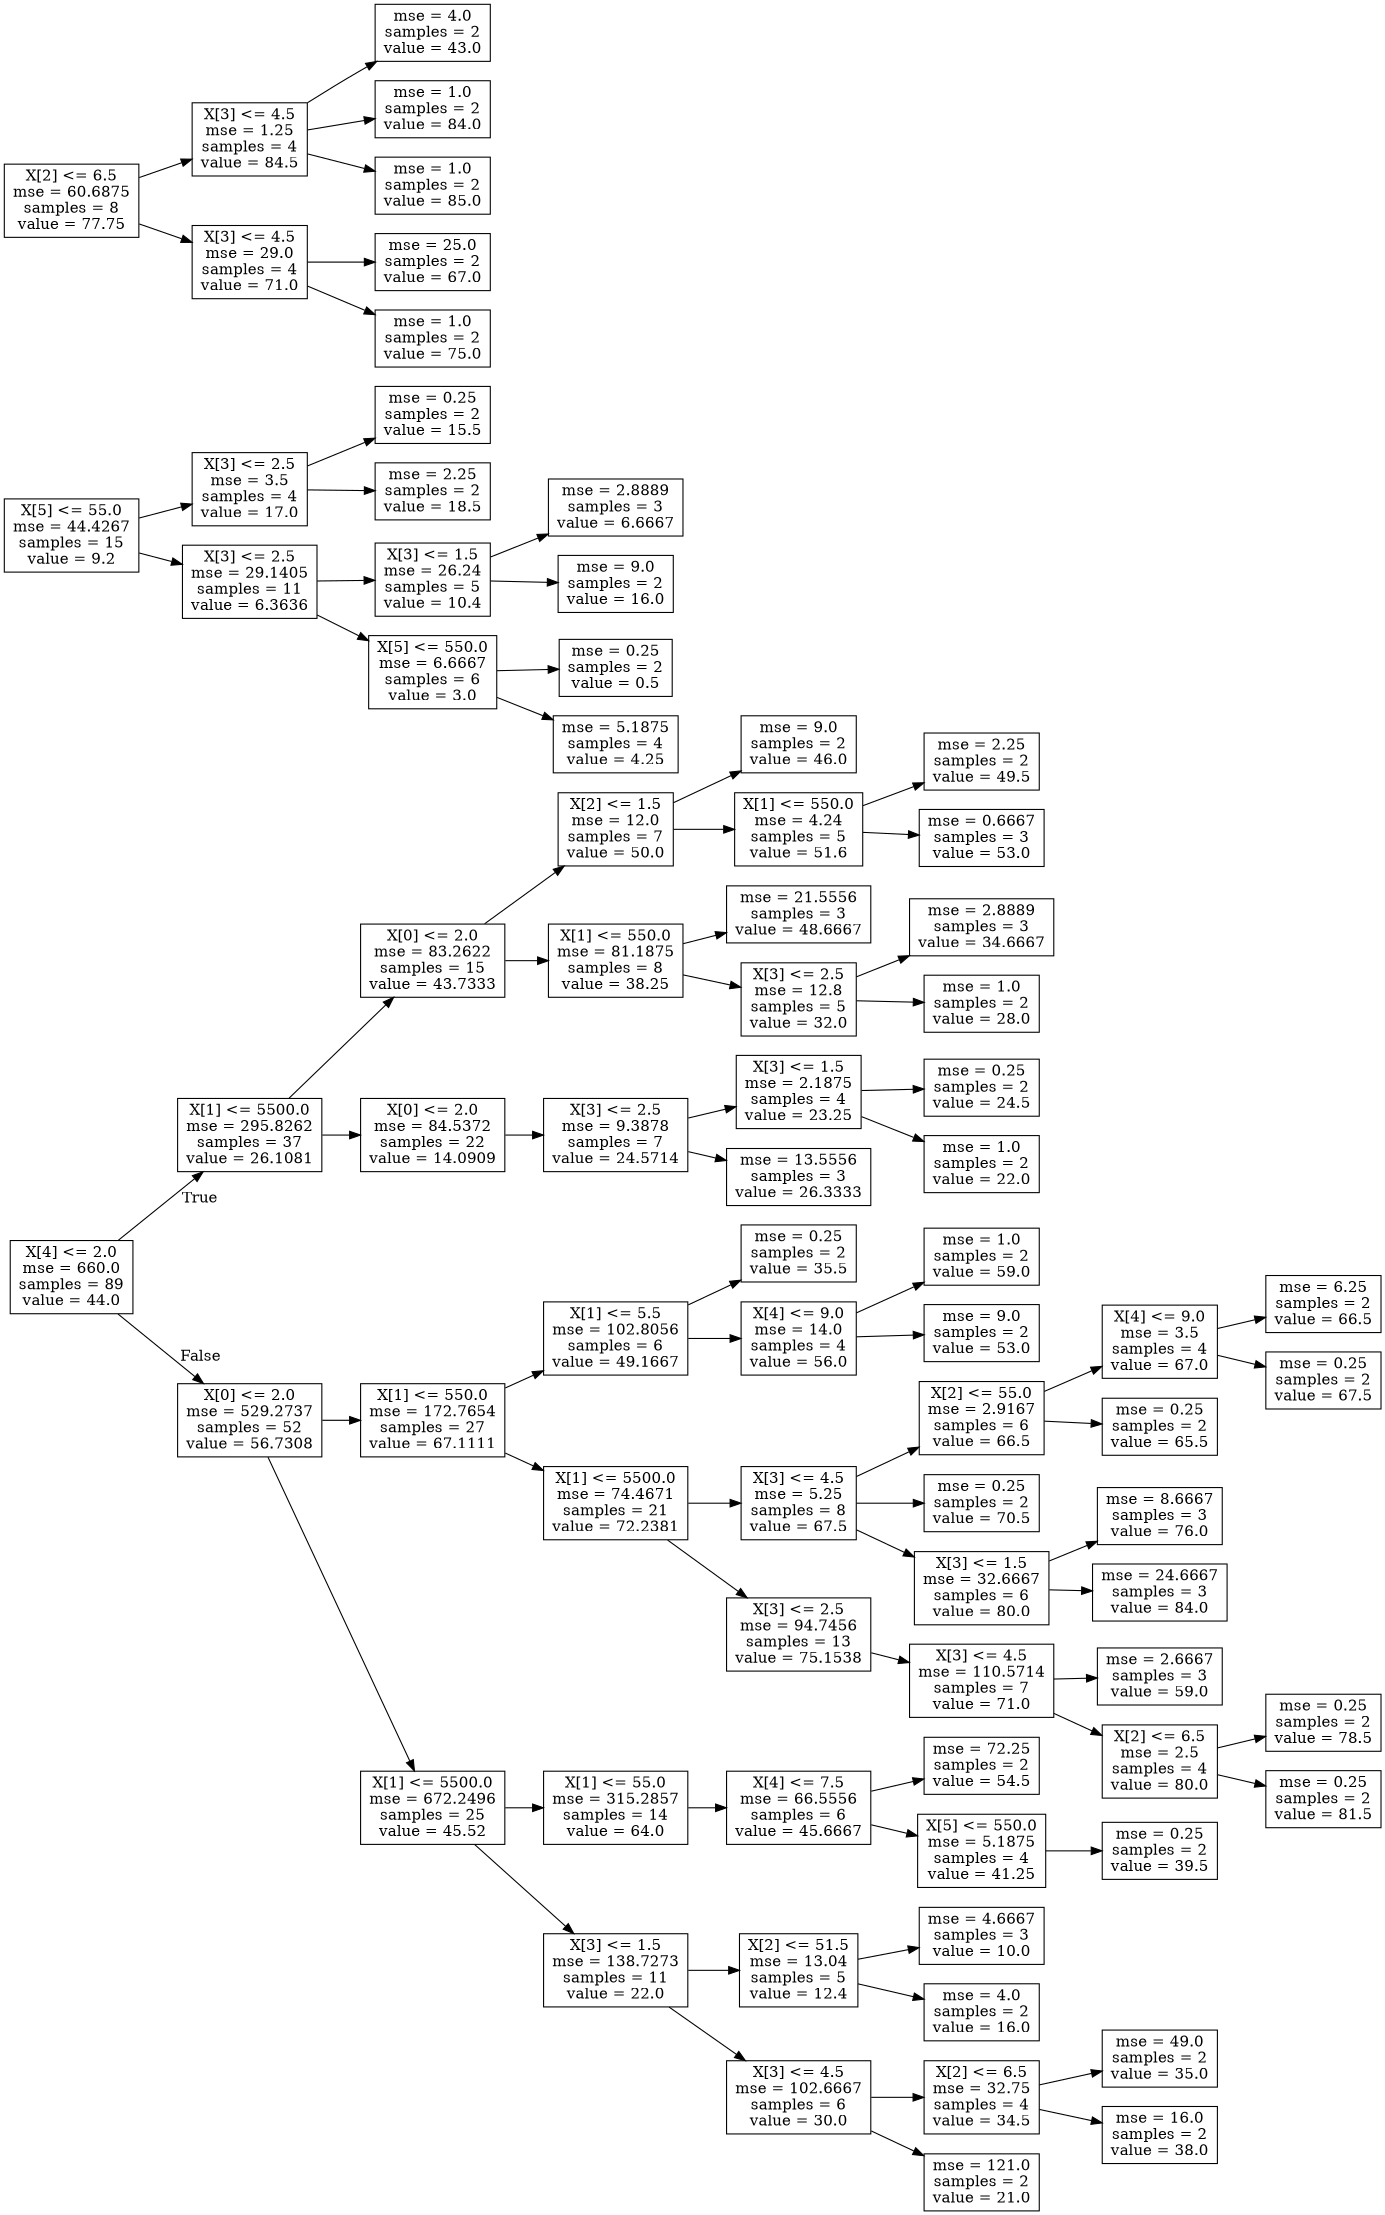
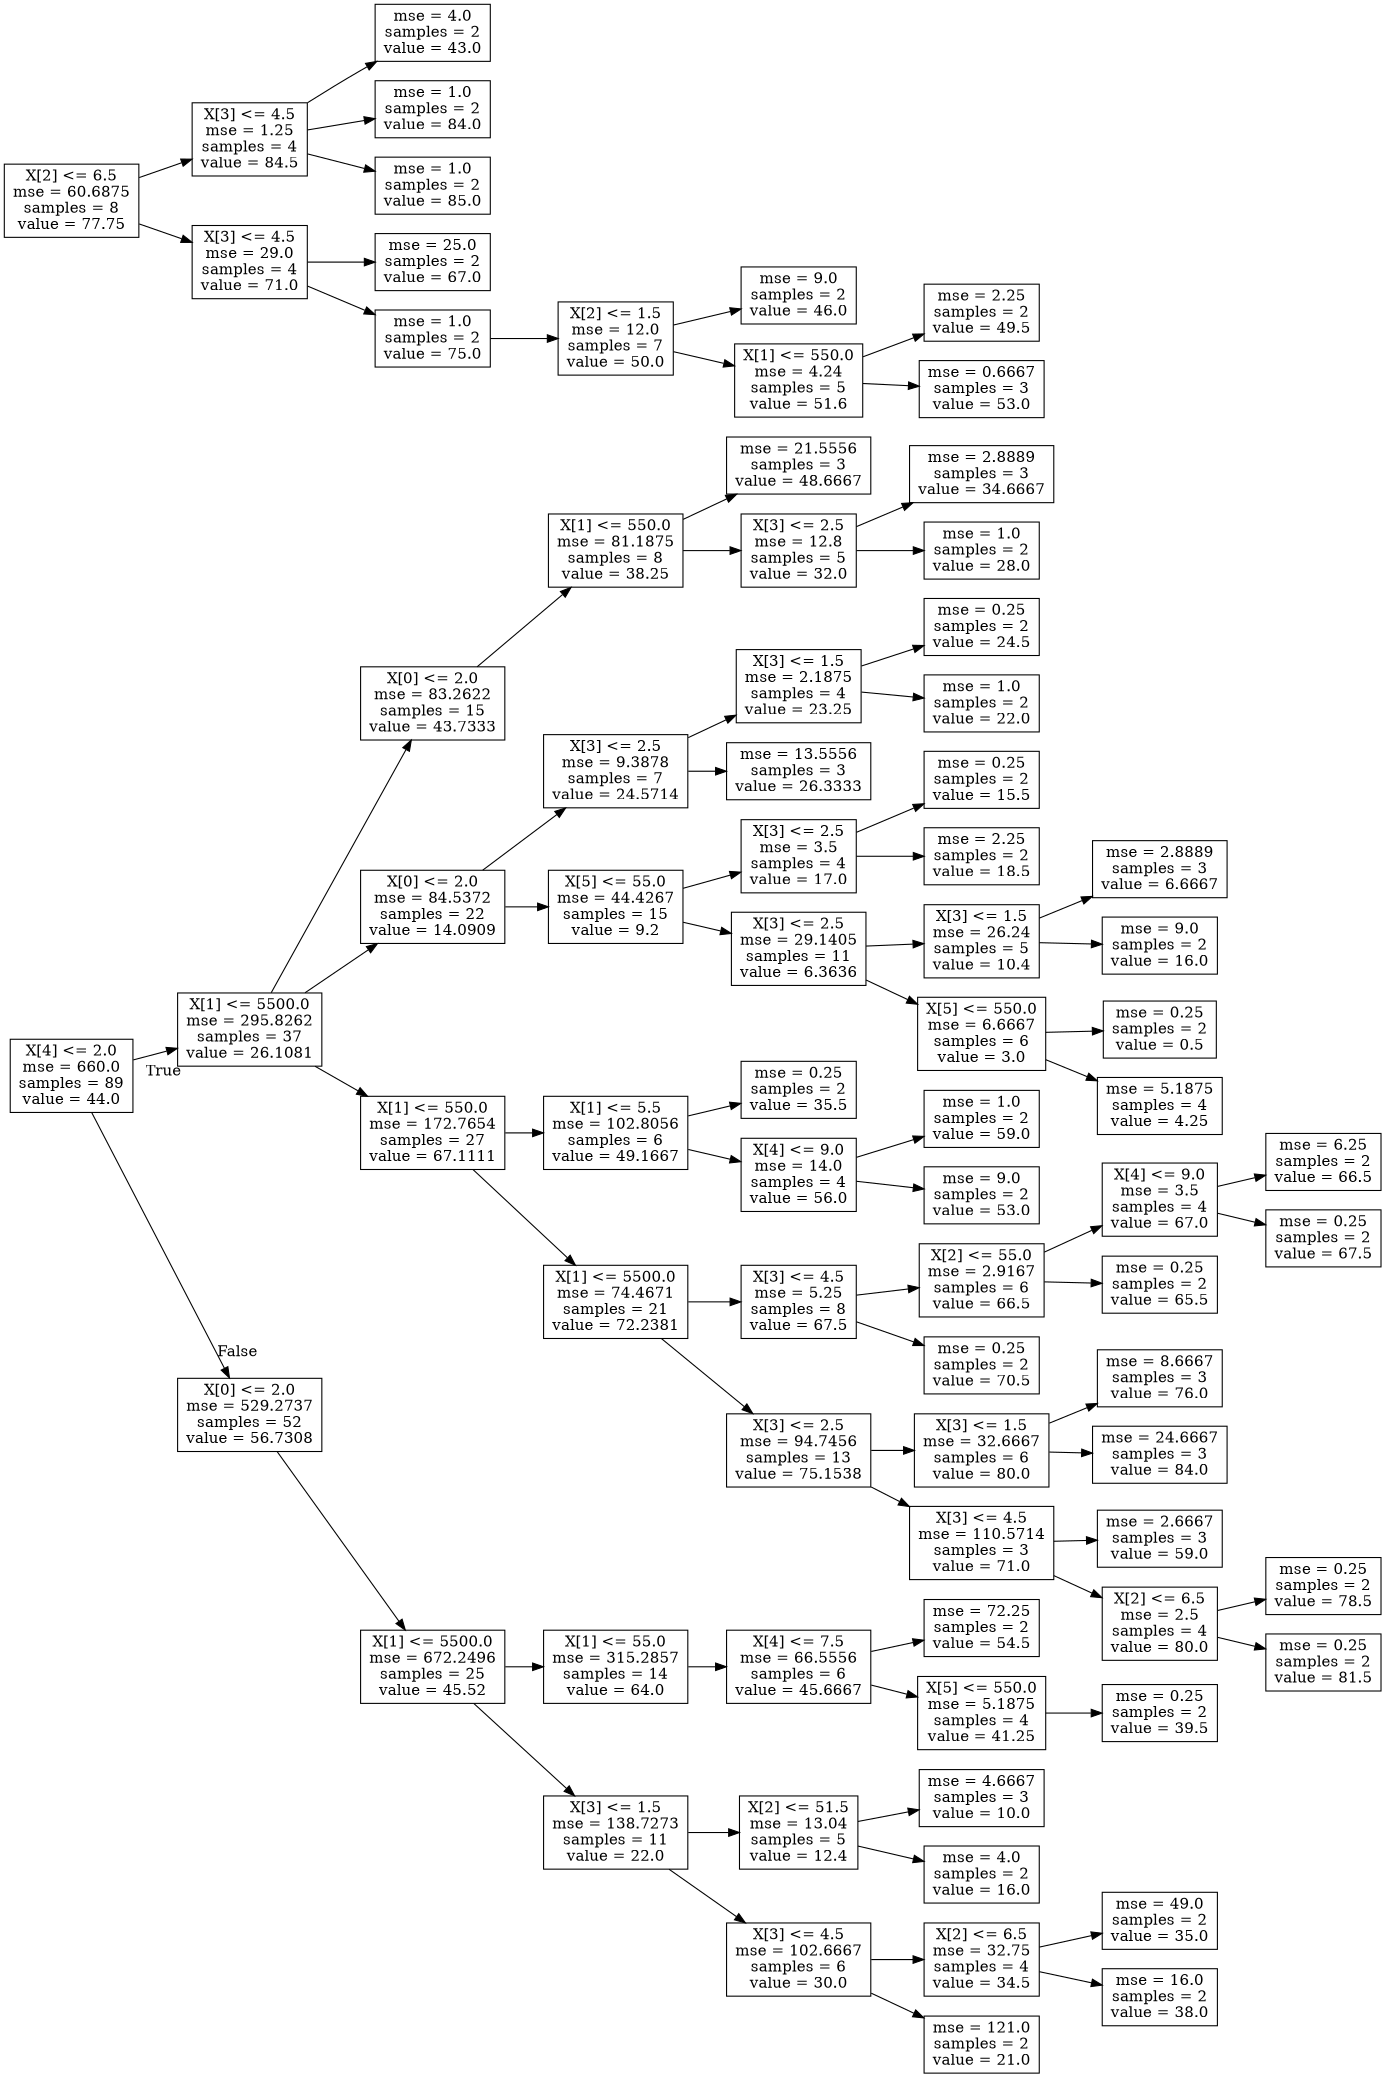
edge "X[0] <= 2.0 mse = 83.2622 samples = 15 value = 43.7333" -> "X[2] <= 1.5 mse = 12.0 samples = 7 value = 50.0": now "mse = 1.0 samples = 2 value = 75.0" -> "X[2] <= 1.5 mse = 12.0 samples = 7 value = 50.0"
edge "X[0] <= 2.0 mse = 84.5372 samples = 22 value = 14.0909" -> "X[5] <= 55.0 mse = 44.4267 samples = 15 value = 9.2": added
edge "X[0] <= 2.0 mse = 529.2737 samples = 52 value = 56.7308" -> "X[1] <= 550.0 mse = 172.7654 samples = 27 value = 67.1111": now "X[1] <= 5500.0 mse = 295.8262 samples = 37 value = 26.1081" -> "X[1] <= 550.0 mse = 172.7654 samples = 27 value = 67.1111"
edge "X[3] <= 4.5 mse = 5.25 samples = 8 value = 67.5" -> "X[3] <= 1.5 mse = 32.6667 samples = 6 value = 80.0": now "X[3] <= 2.5 mse = 94.7456 samples = 13 value = 75.1538" -> "X[3] <= 1.5 mse = 32.6667 samples = 6 value = 80.0"
node "X[3] <= 4.5 mse = 110.5714 samples = 7 value = 71.0": label "X[3] <= 4.5 mse = 110.5714 samples = 7 value = 71.0" -> "X[3] <= 4.5 mse = 110.5714 samples = 3 value = 71.0"
